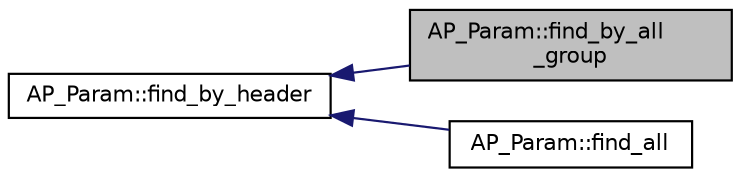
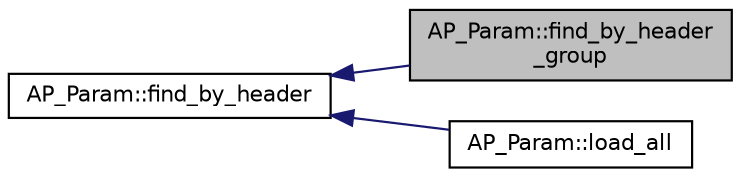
node "AP_Param::find_by_all _group": label "AP_Param::find_by_all _group" -> "AP_Param::find_by_header _group"
node "AP_Param::find_all": label "AP_Param::find_all" -> "AP_Param::load_all"
